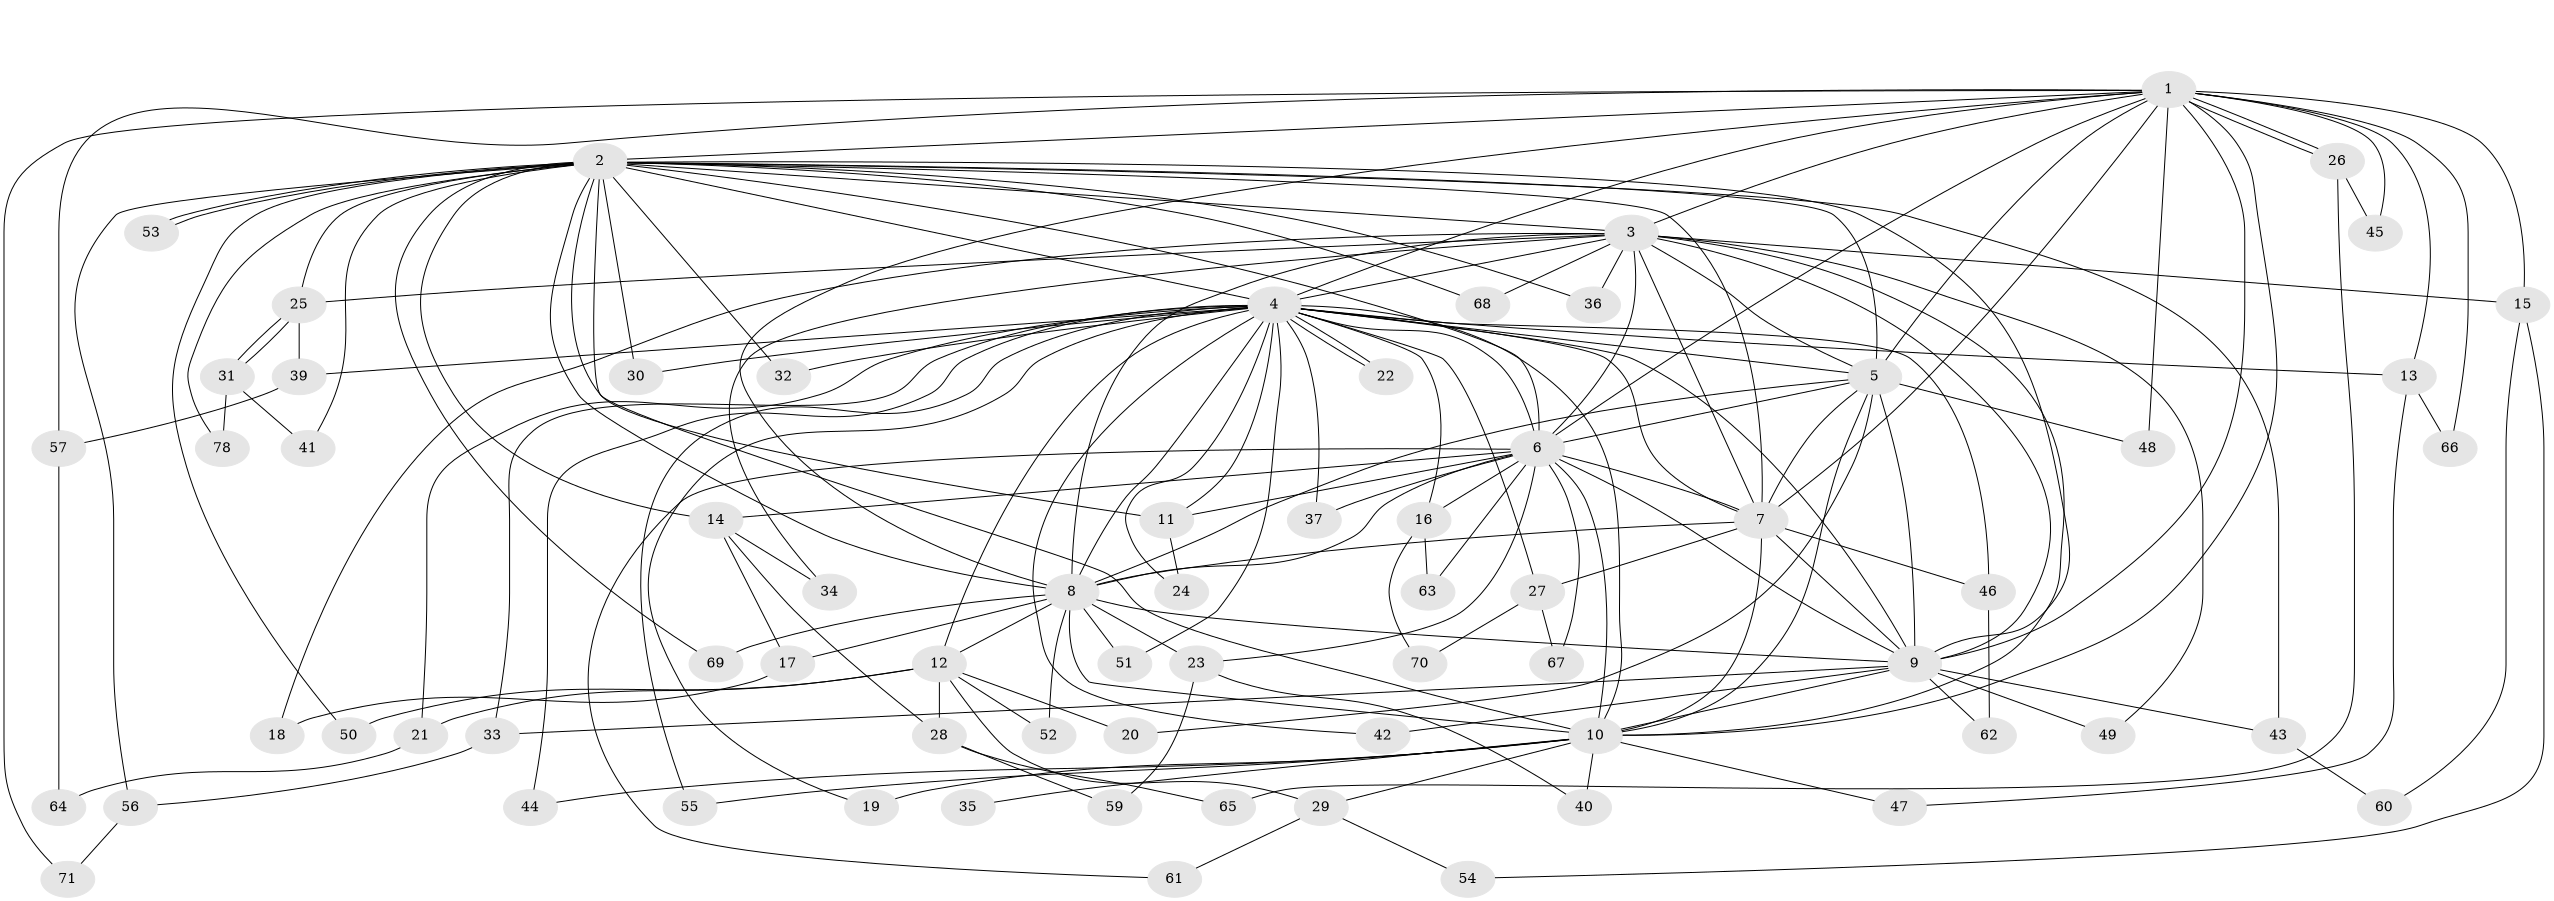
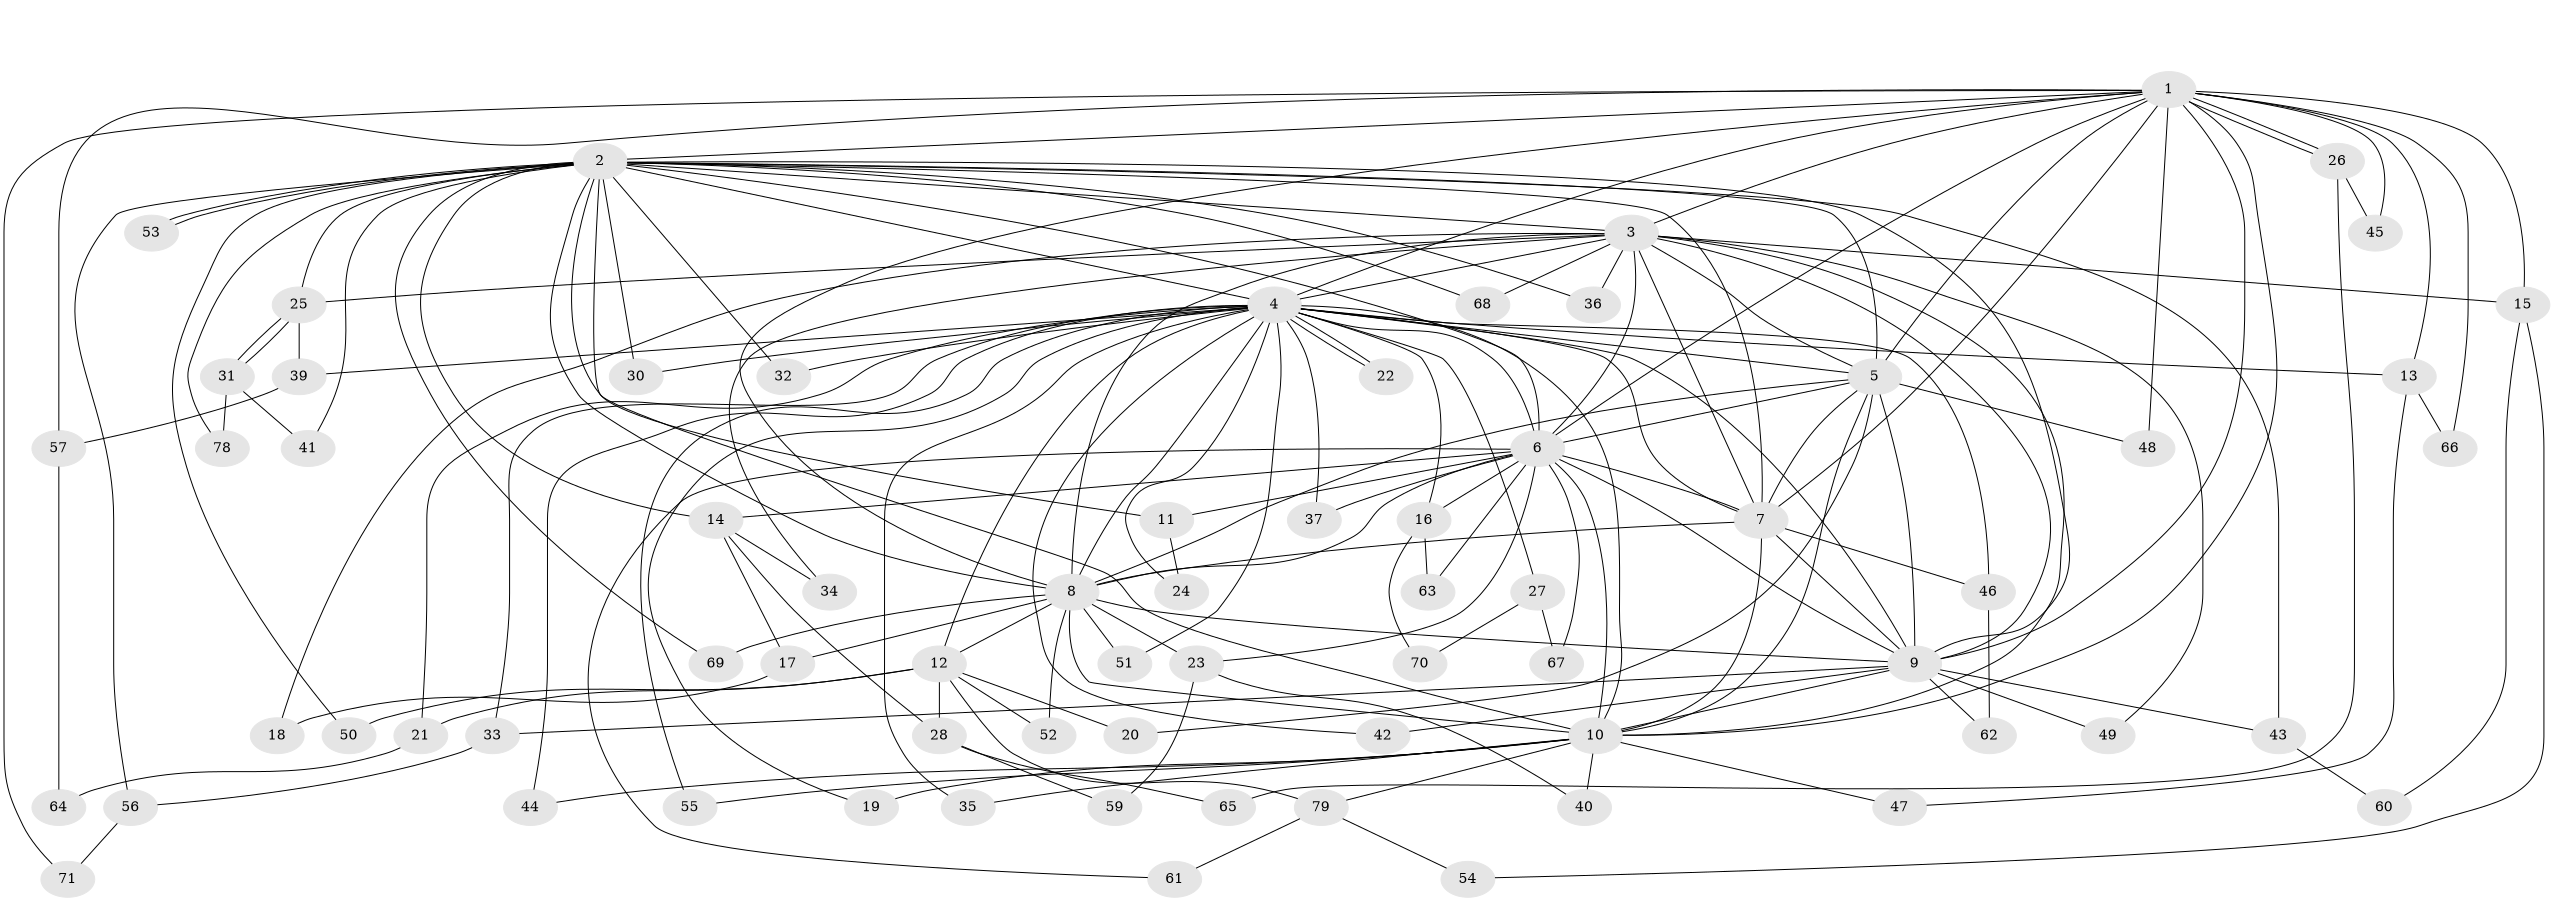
edge "4" -- "11": now "4" -- "35"
edge "7" -- "27": removed
node "29": label "29" -> "79"
